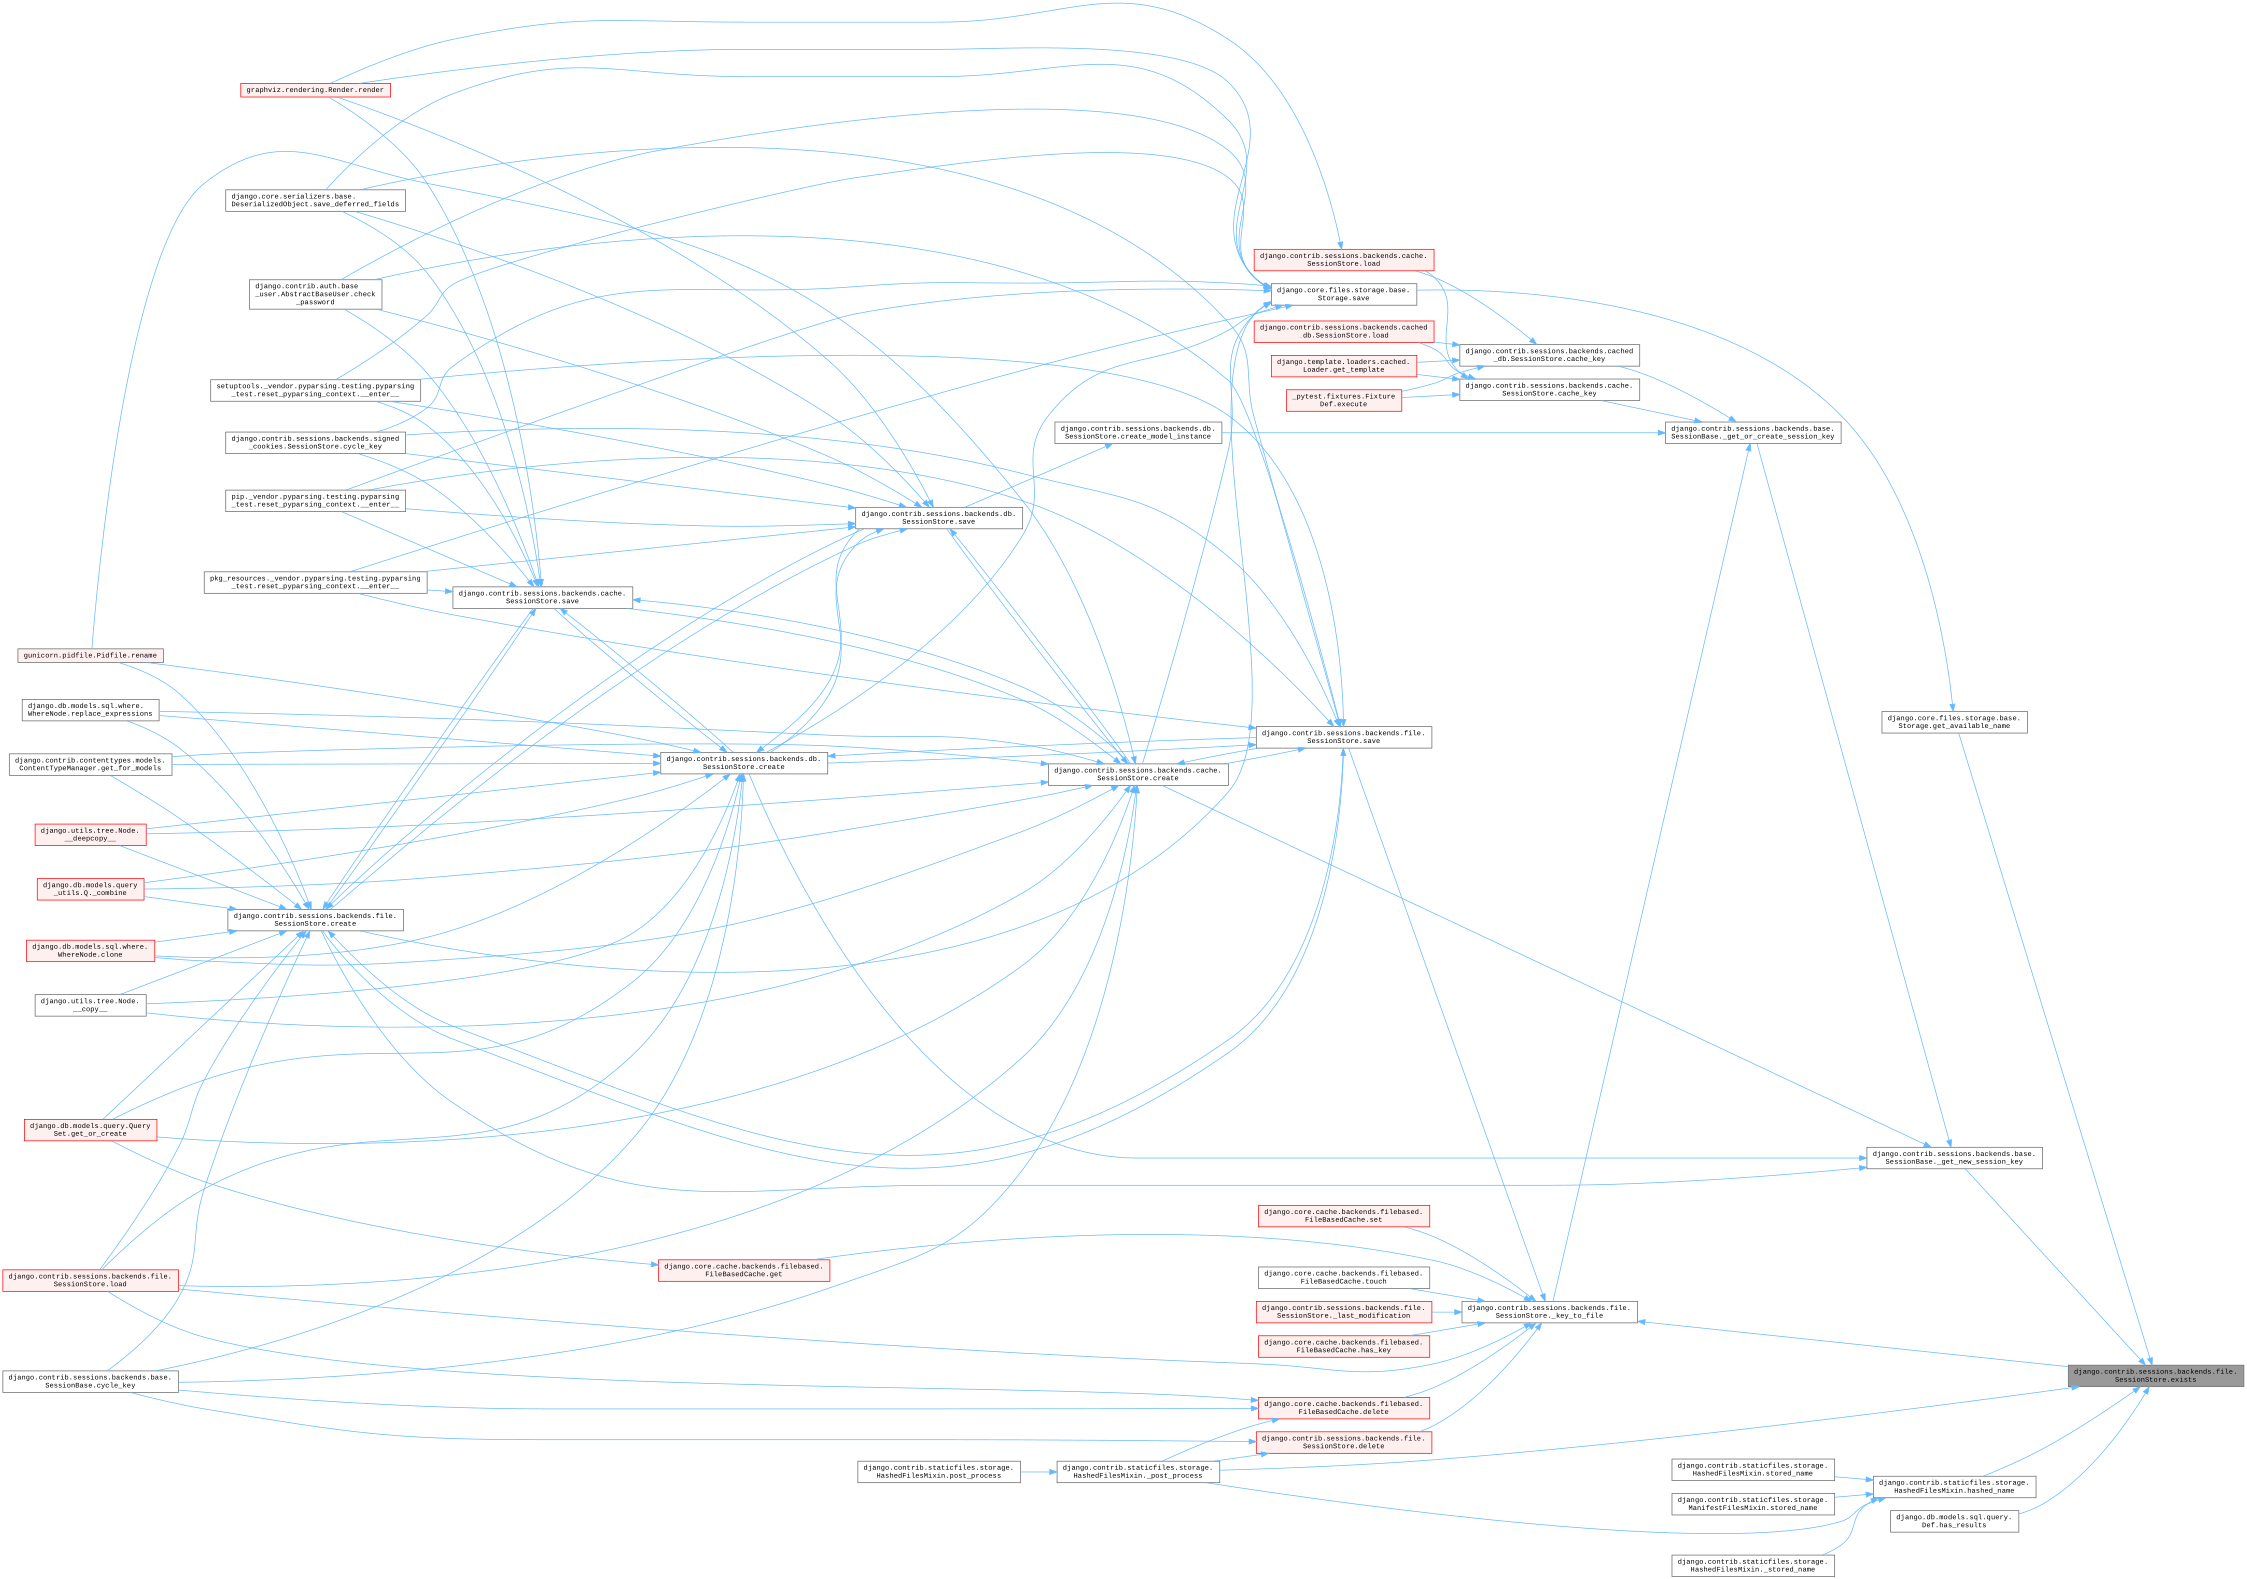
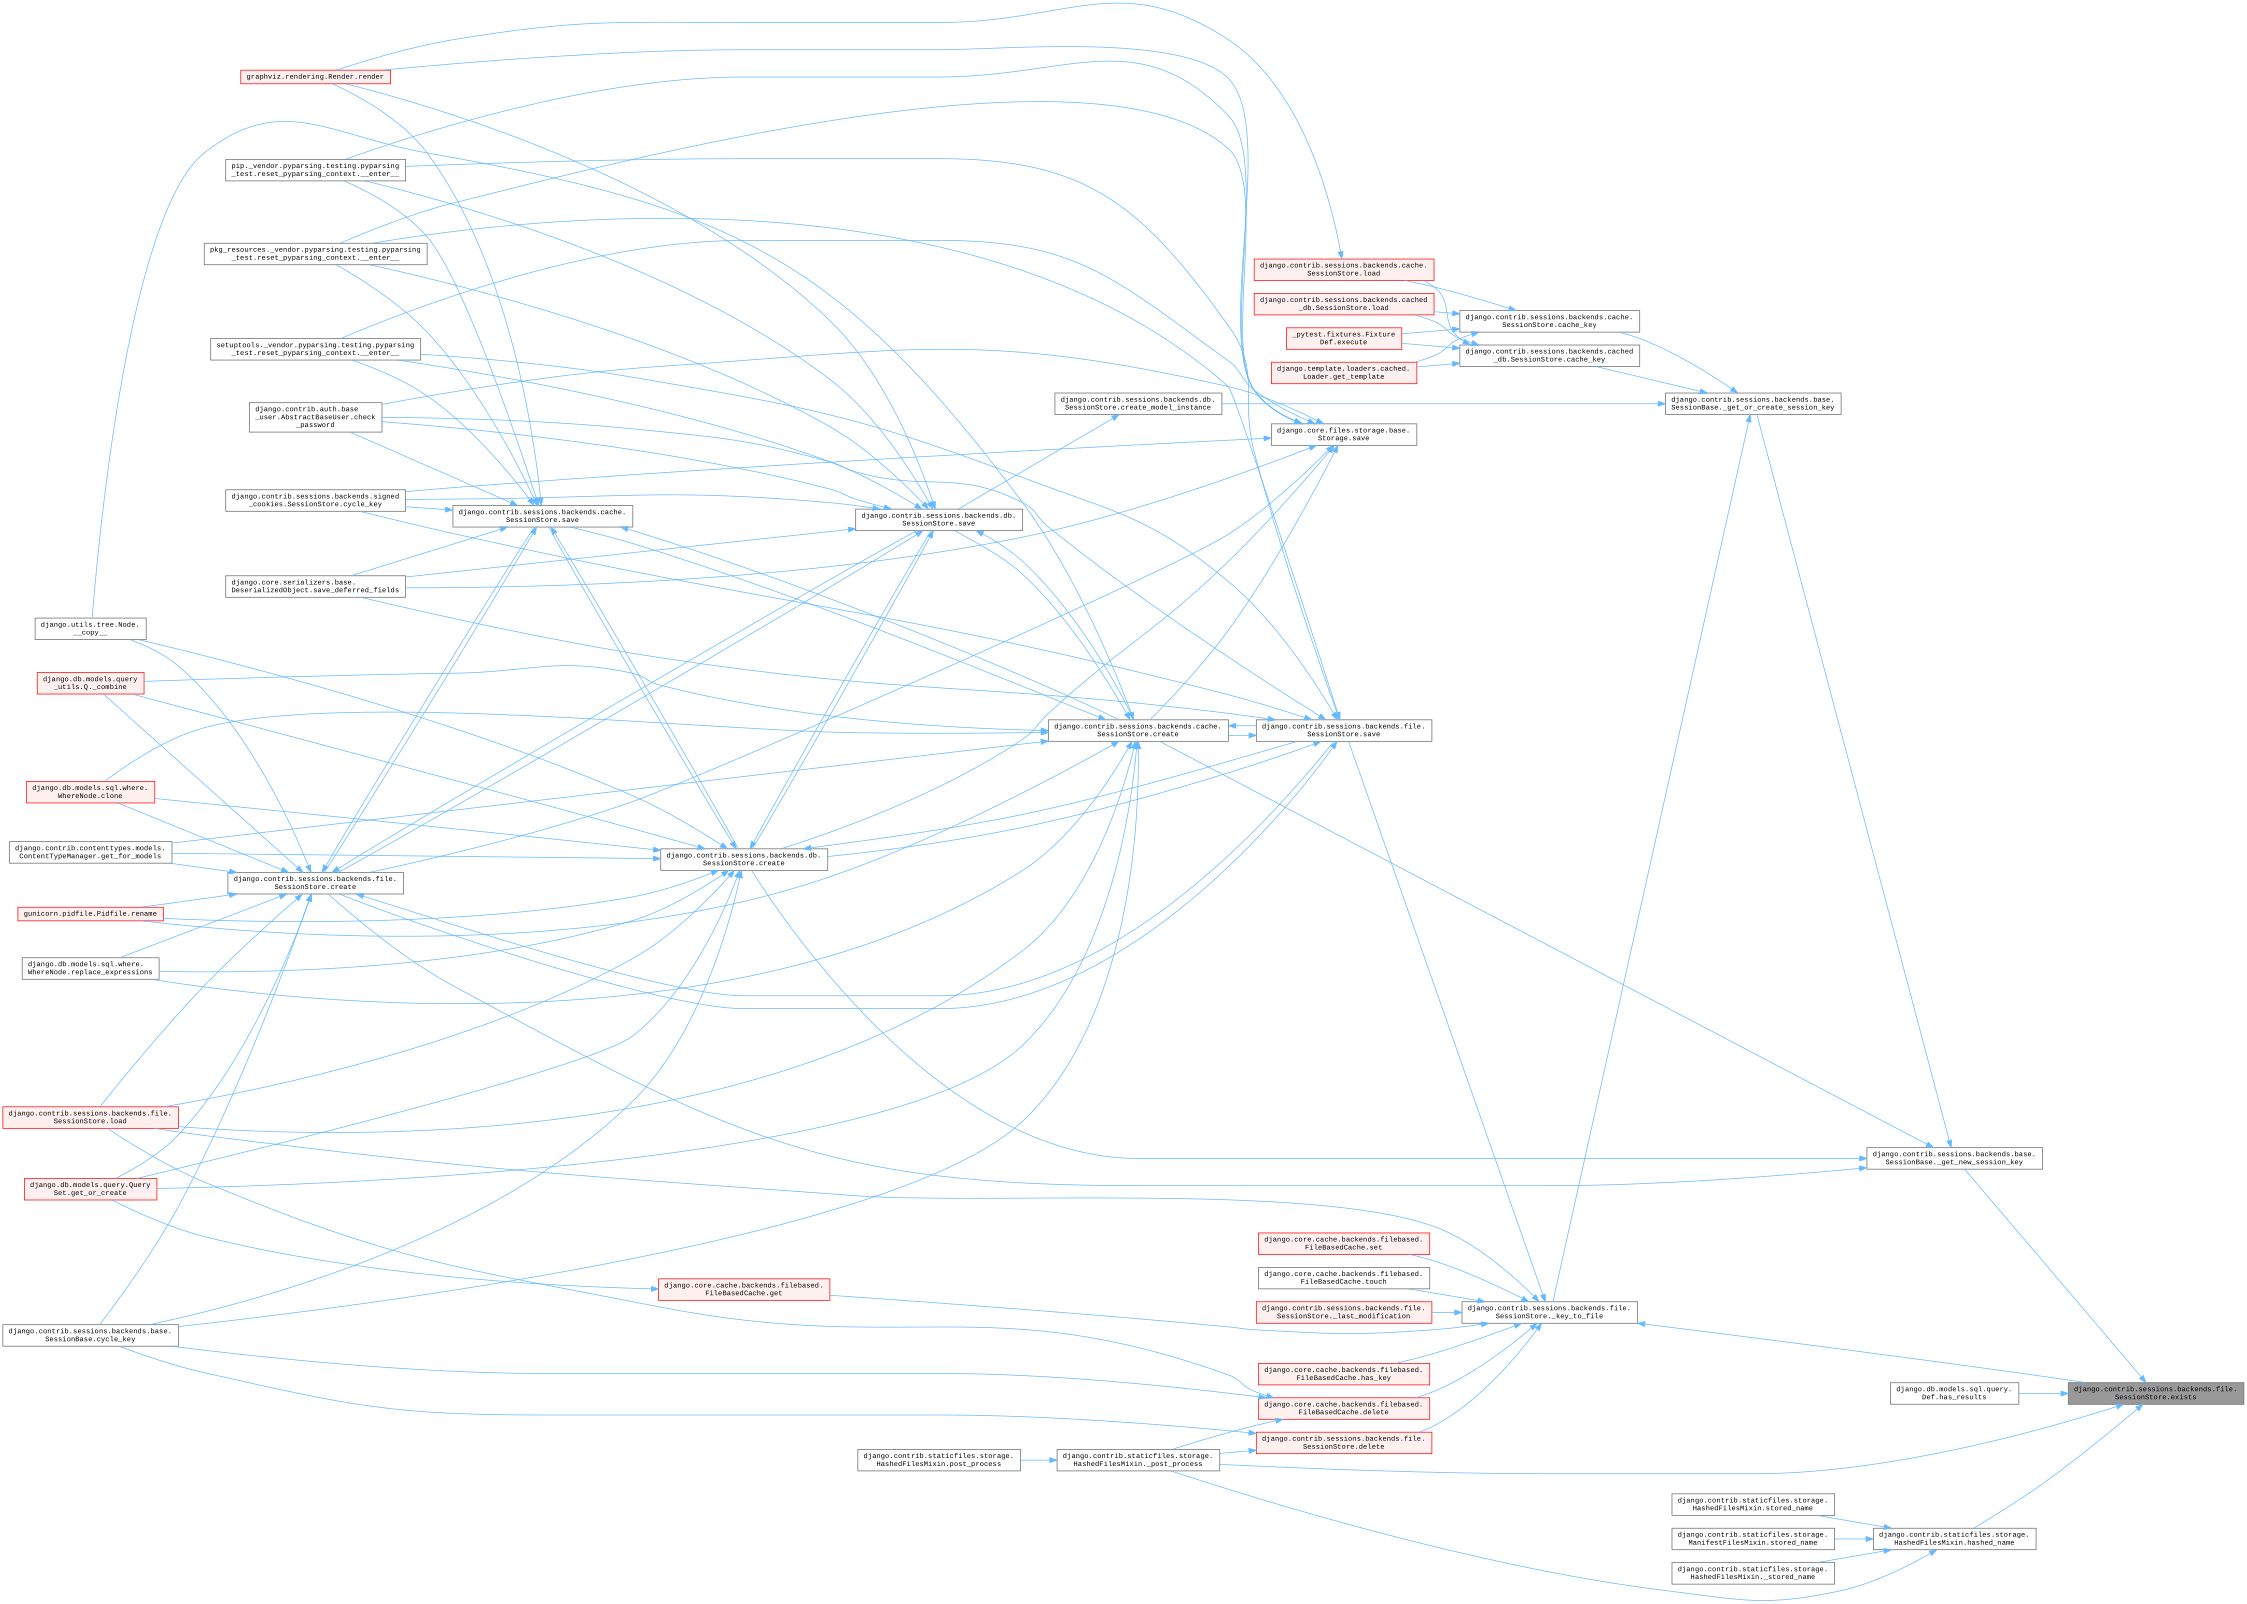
node "gunicorn.pidfile.Pidfile.rename": color grey40 -> red
node "django.core.files.storage.base. Storage.get_available_name": removed
node "django.utils.tree.Node. __deepcopy__": removed
